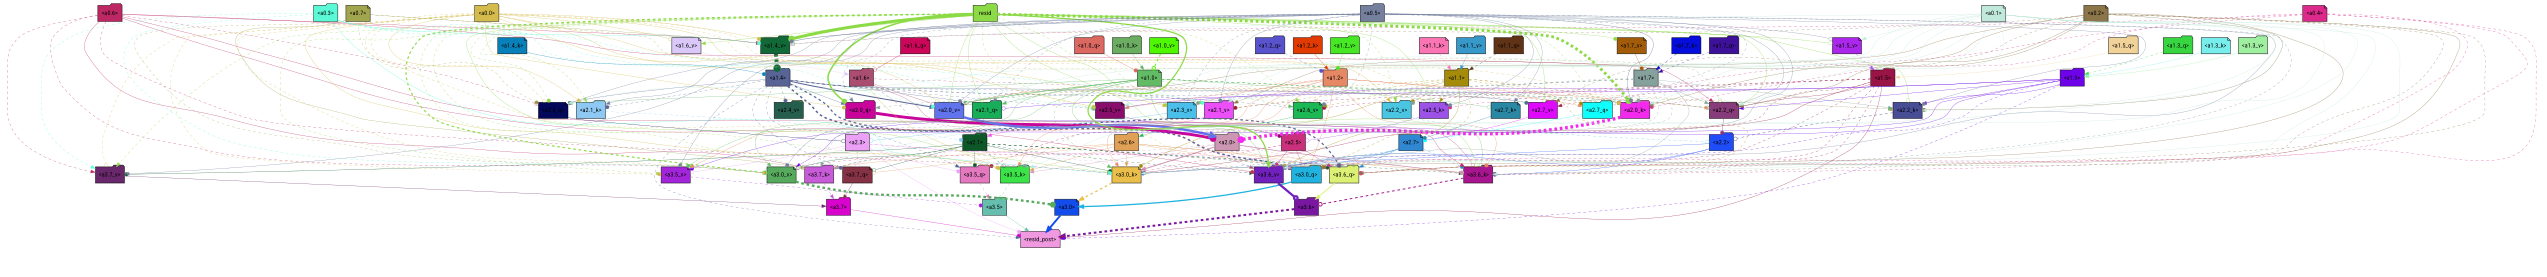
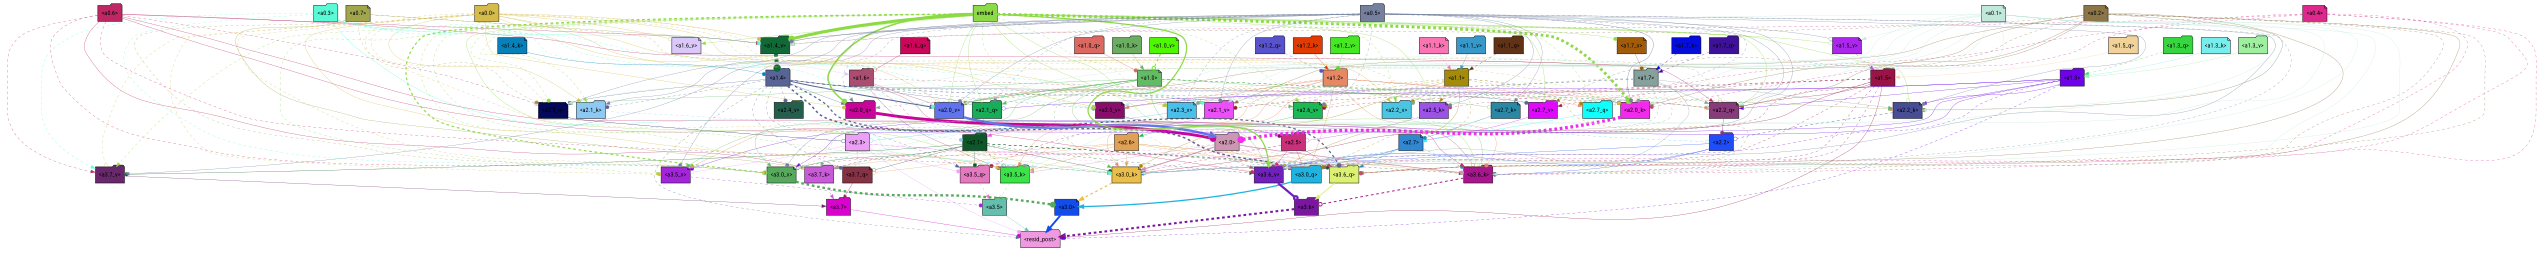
node "resid": label "resid" -> "embed"
edge "<a1.6>" -> "<a3.5_k>": color #d4bb4c -> #aa4d70
